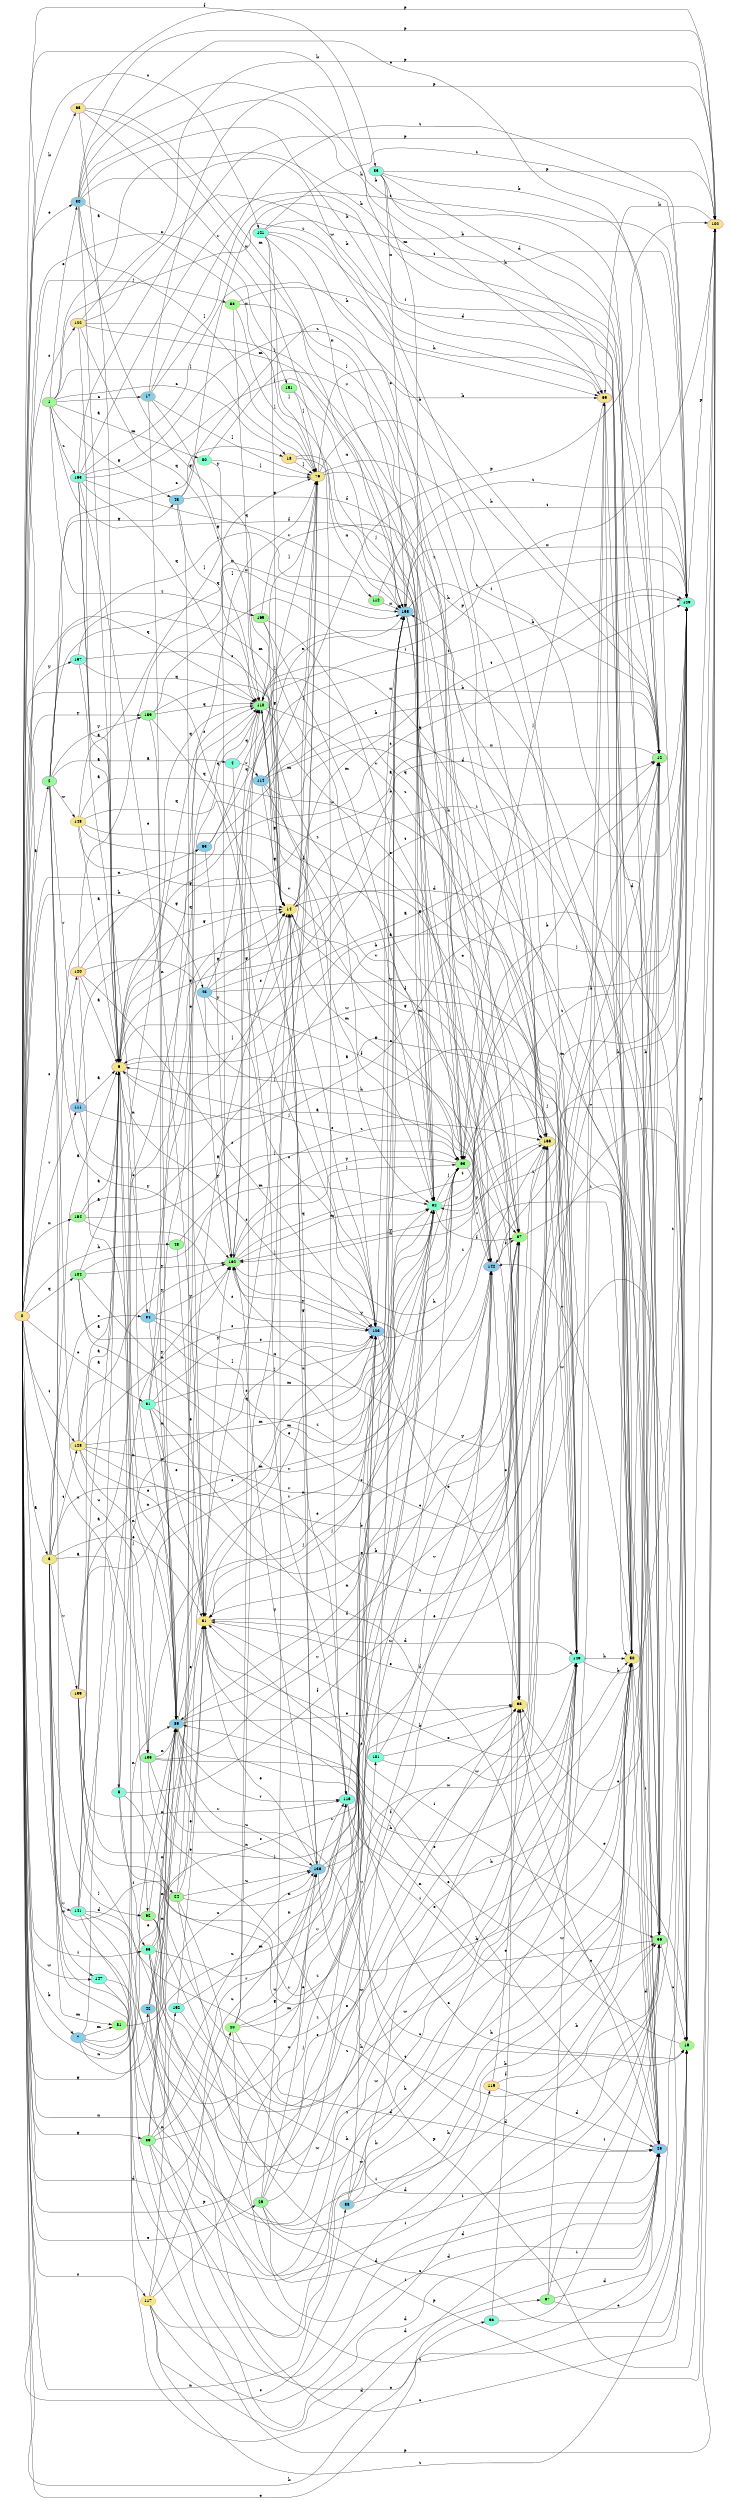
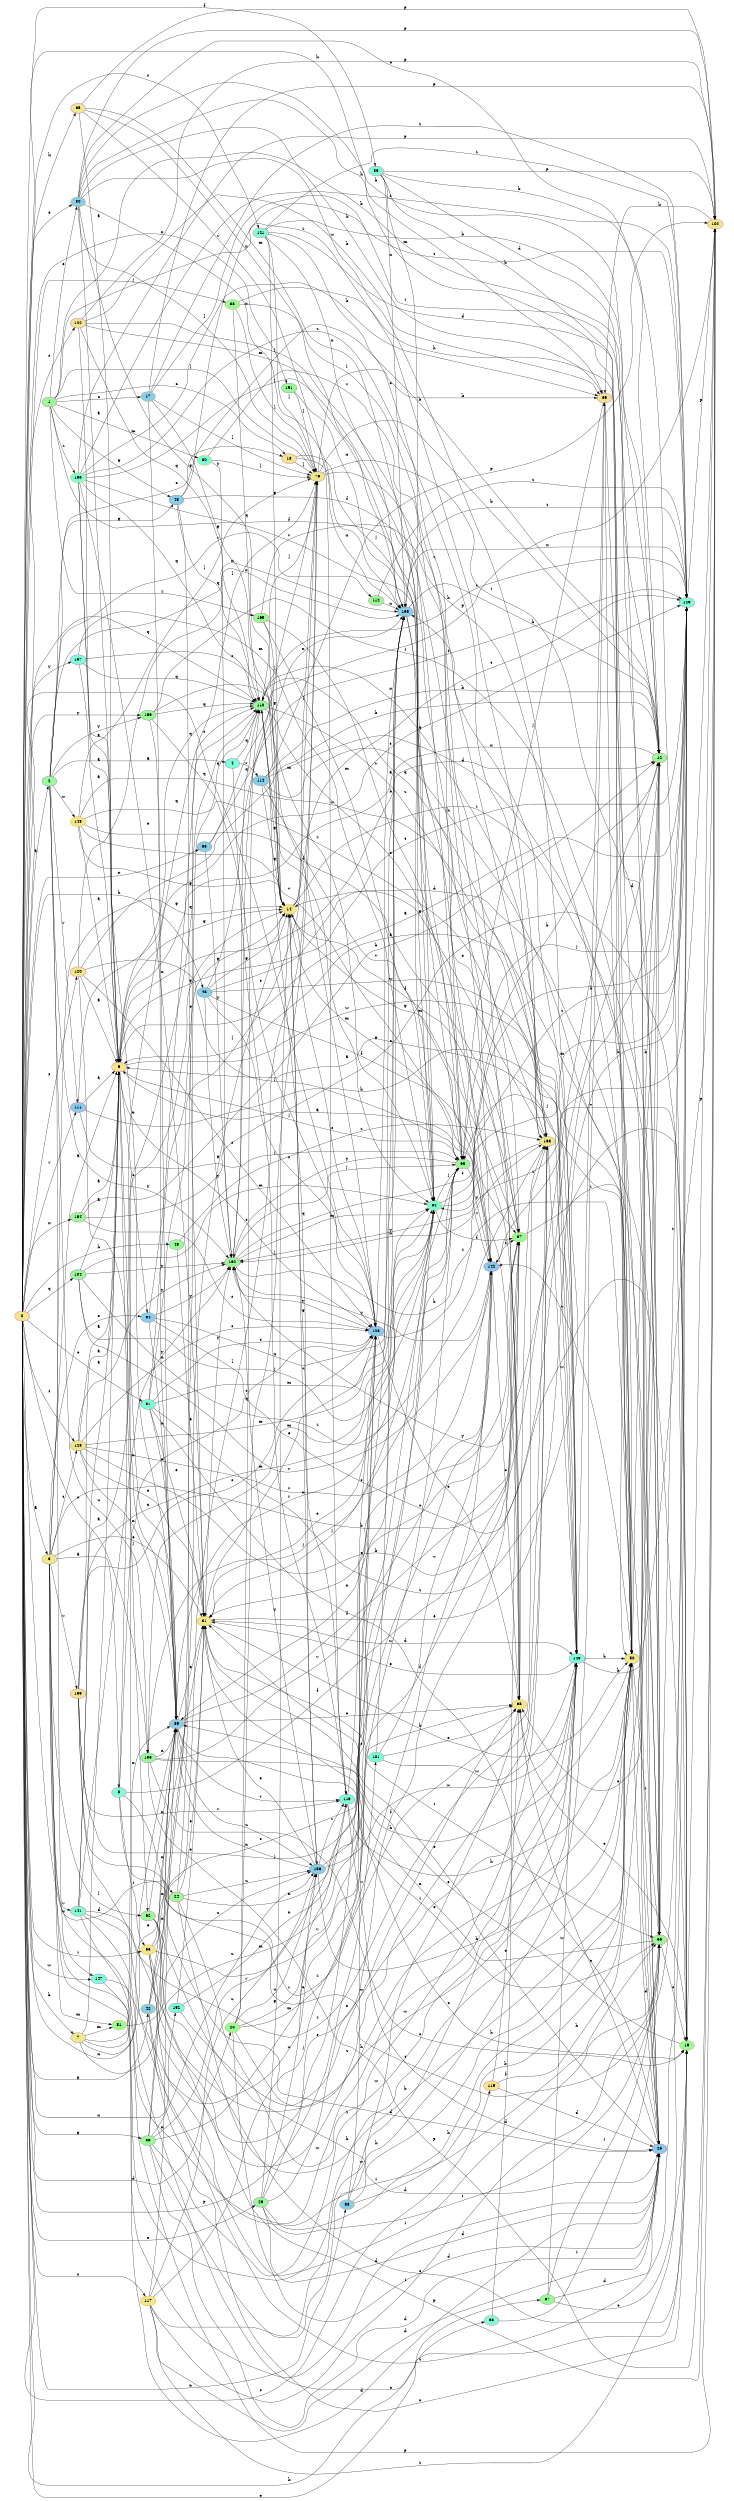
node "163": color deeppink -> darkorange
node "55": fillcolor aquamarine -> khaki
node "7": fillcolor skyblue -> khaki
